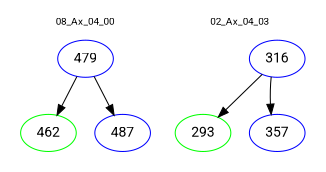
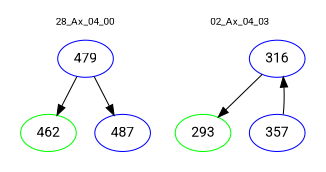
cluster "08_Ax_04_00": label "08_Ax_04_00" -> "28_Ax_04_00"
edge "316" -> "357": reversed
